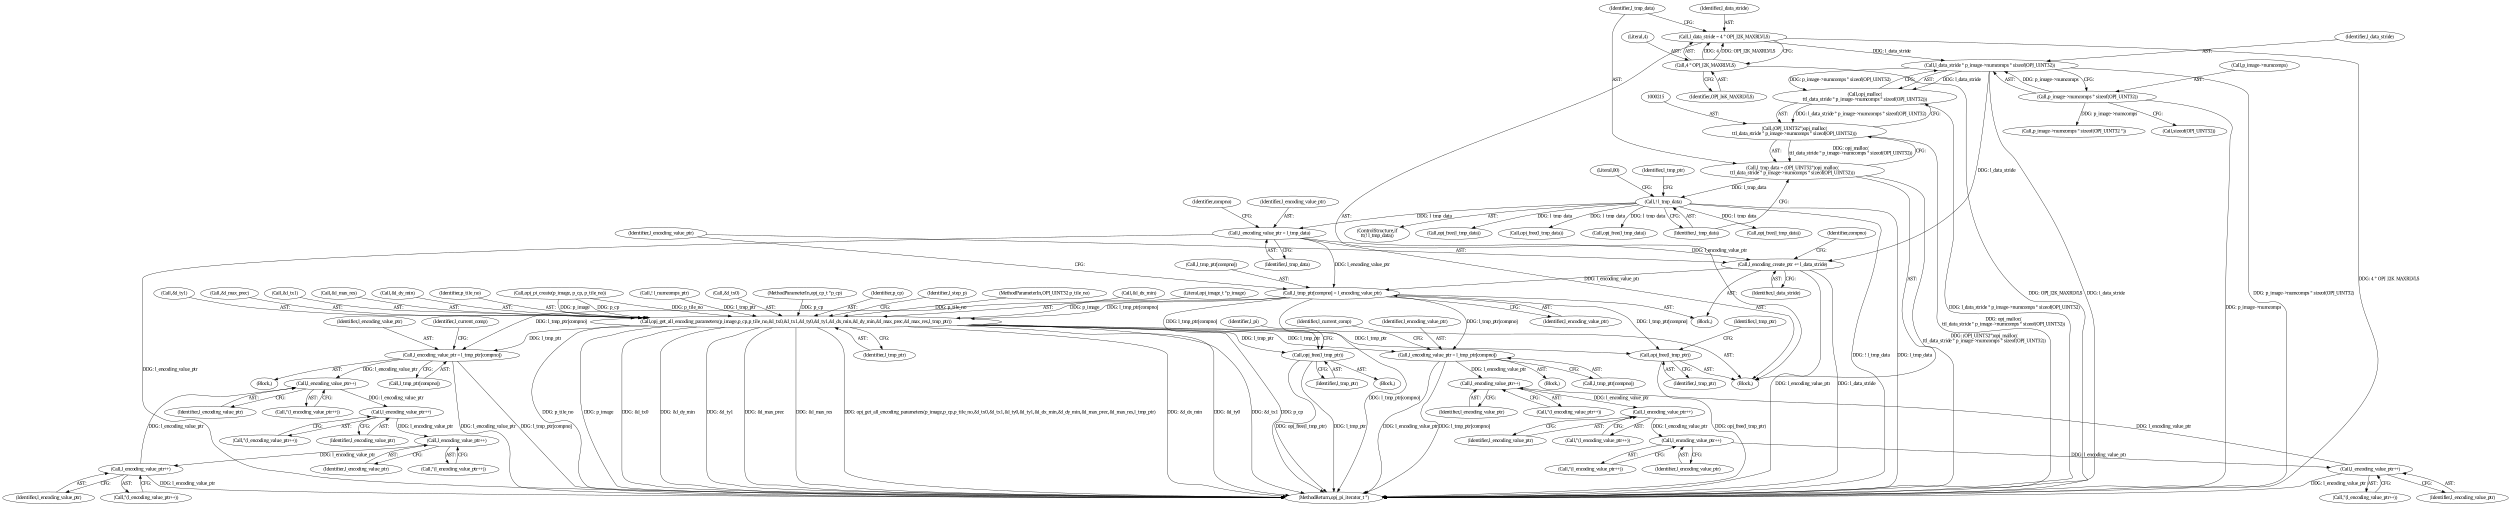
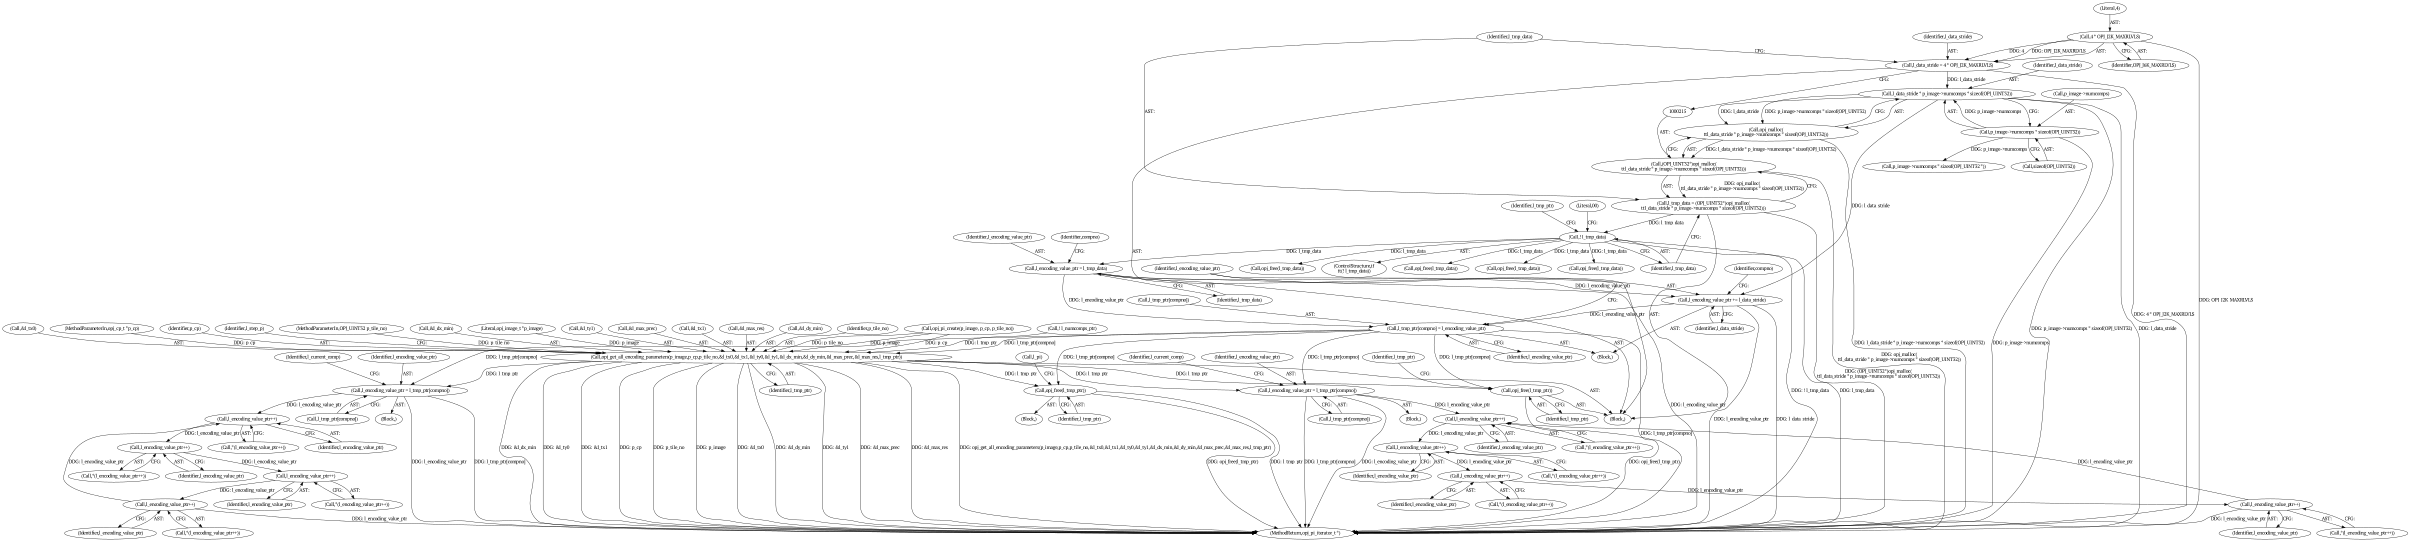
edge "(Call,l_data_stride = 4 * OPJ_J2K_MAXRLVLS)" -> "(Call,4 * OPJ_J2K_MAXRLVLS)": now "(Call,l_data_stride = 4 * OPJ_J2K_MAXRLVLS)" -> "1000215"
edge "(Call,sizeof(OPJ_UINT32))" -> "(Call,p_image->numcomps * sizeof(OPJ_UINT32))": added, label "AST:"
node "(Call,l_encoding_create_ptr += l_data_stride)": label "(Call,l_encoding_create_ptr += l_data_stride)" -> "(Call,l_encoding_value_ptr += l_data_stride)"
node "(Identifier,l_pi)": label "(Identifier,l_pi)" -> "(Call,l_pi)"
